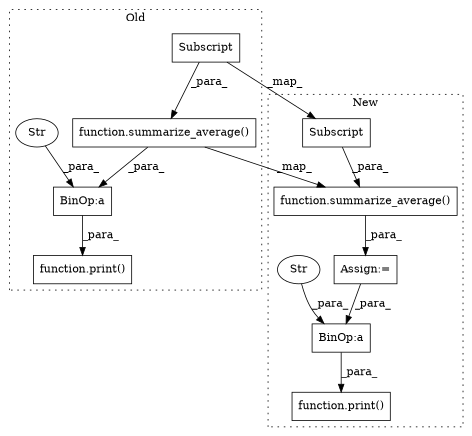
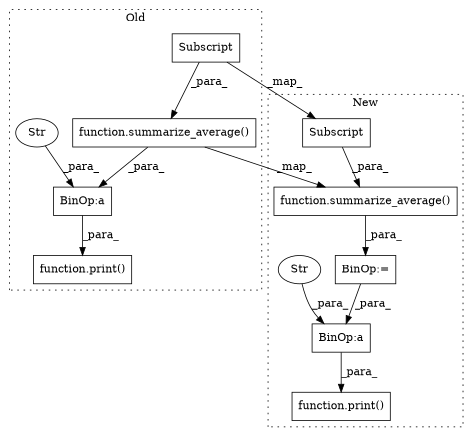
node "Assign:=": label "Assign:=" -> "BinOp:="
